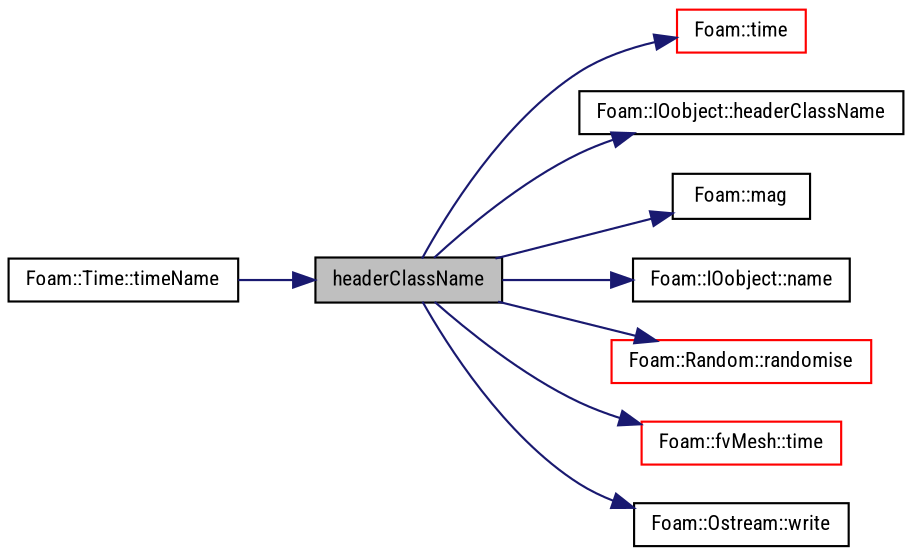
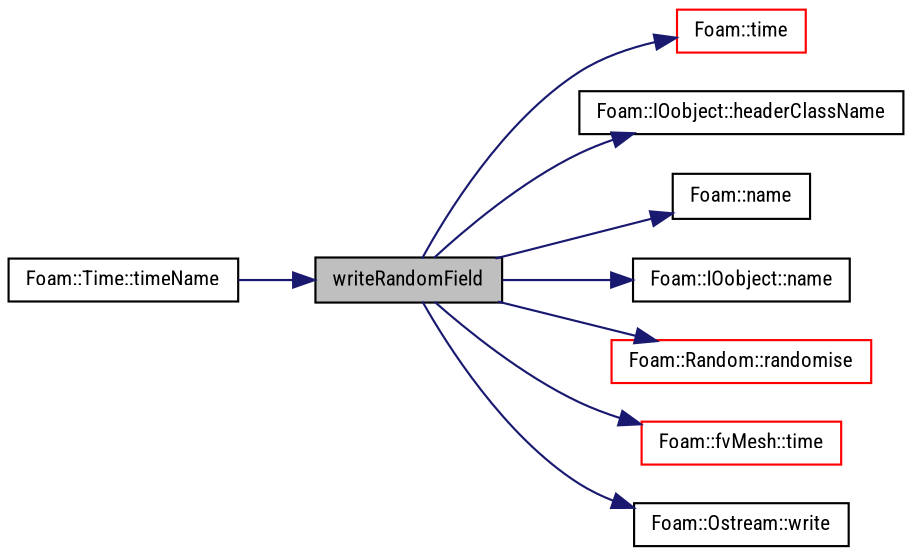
node "Foam::mag": label "Foam::mag" -> "Foam::name"
node "headerClassName": label "headerClassName" -> "writeRandomField"
